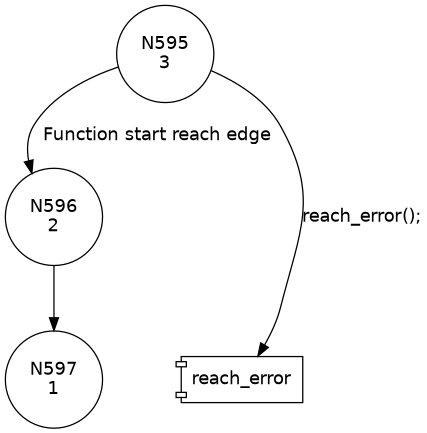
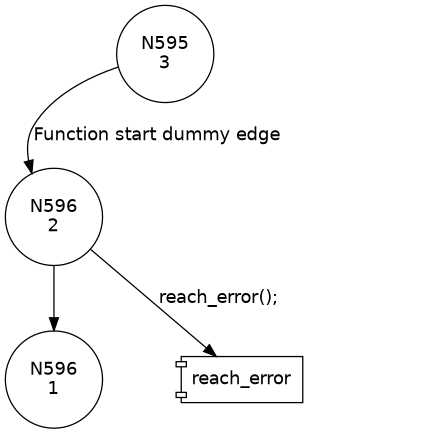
edge "N595 3" -> "N596 2": label "Function start reach edge" -> "Function start dummy edge"
edge "N595 3" -> "reach_error": now "N596 2" -> "reach_error"
node "N597 1": label "N597 1" -> "N596 1"
